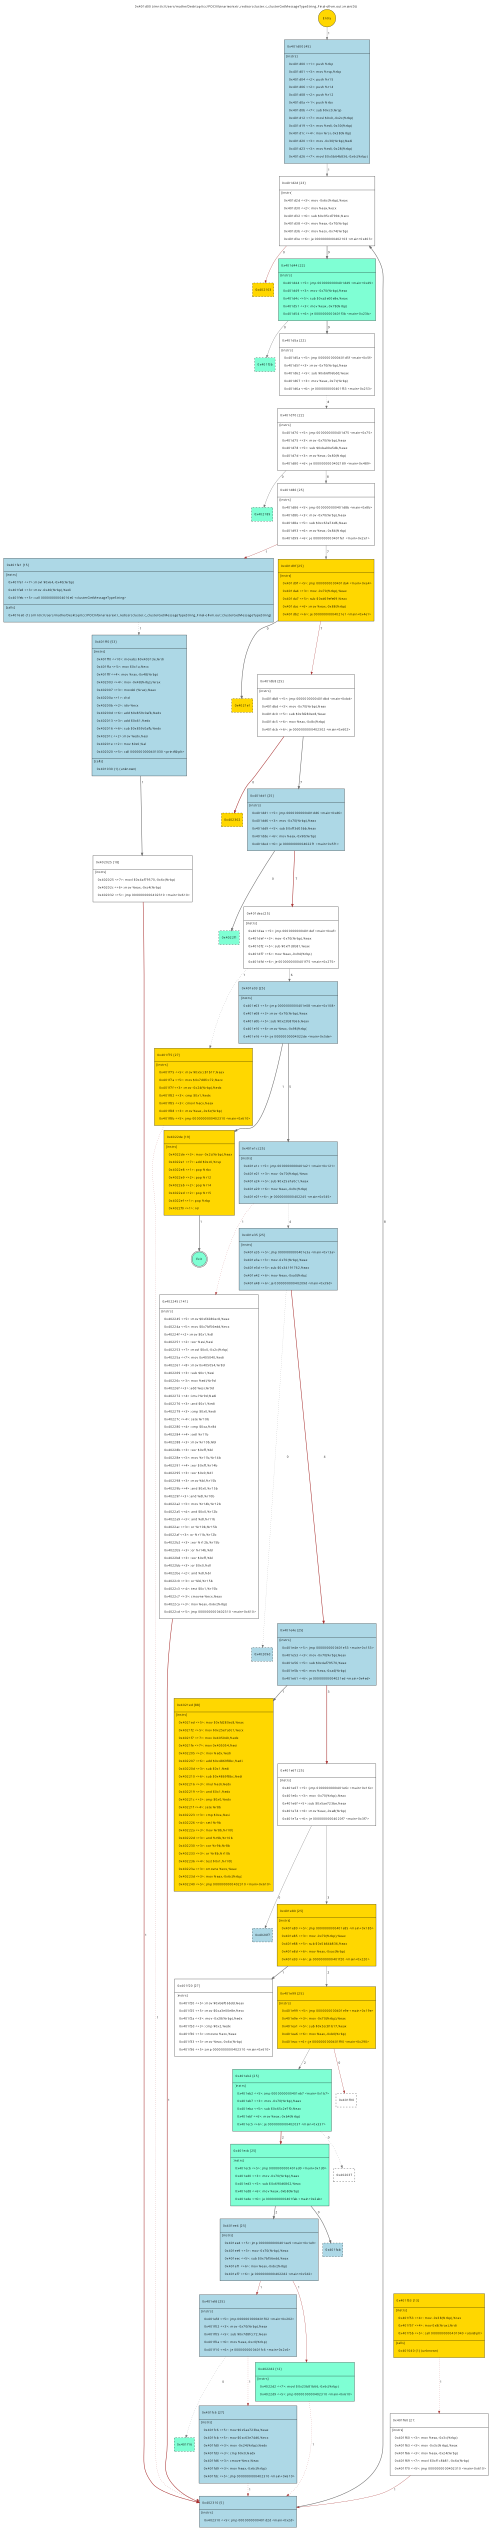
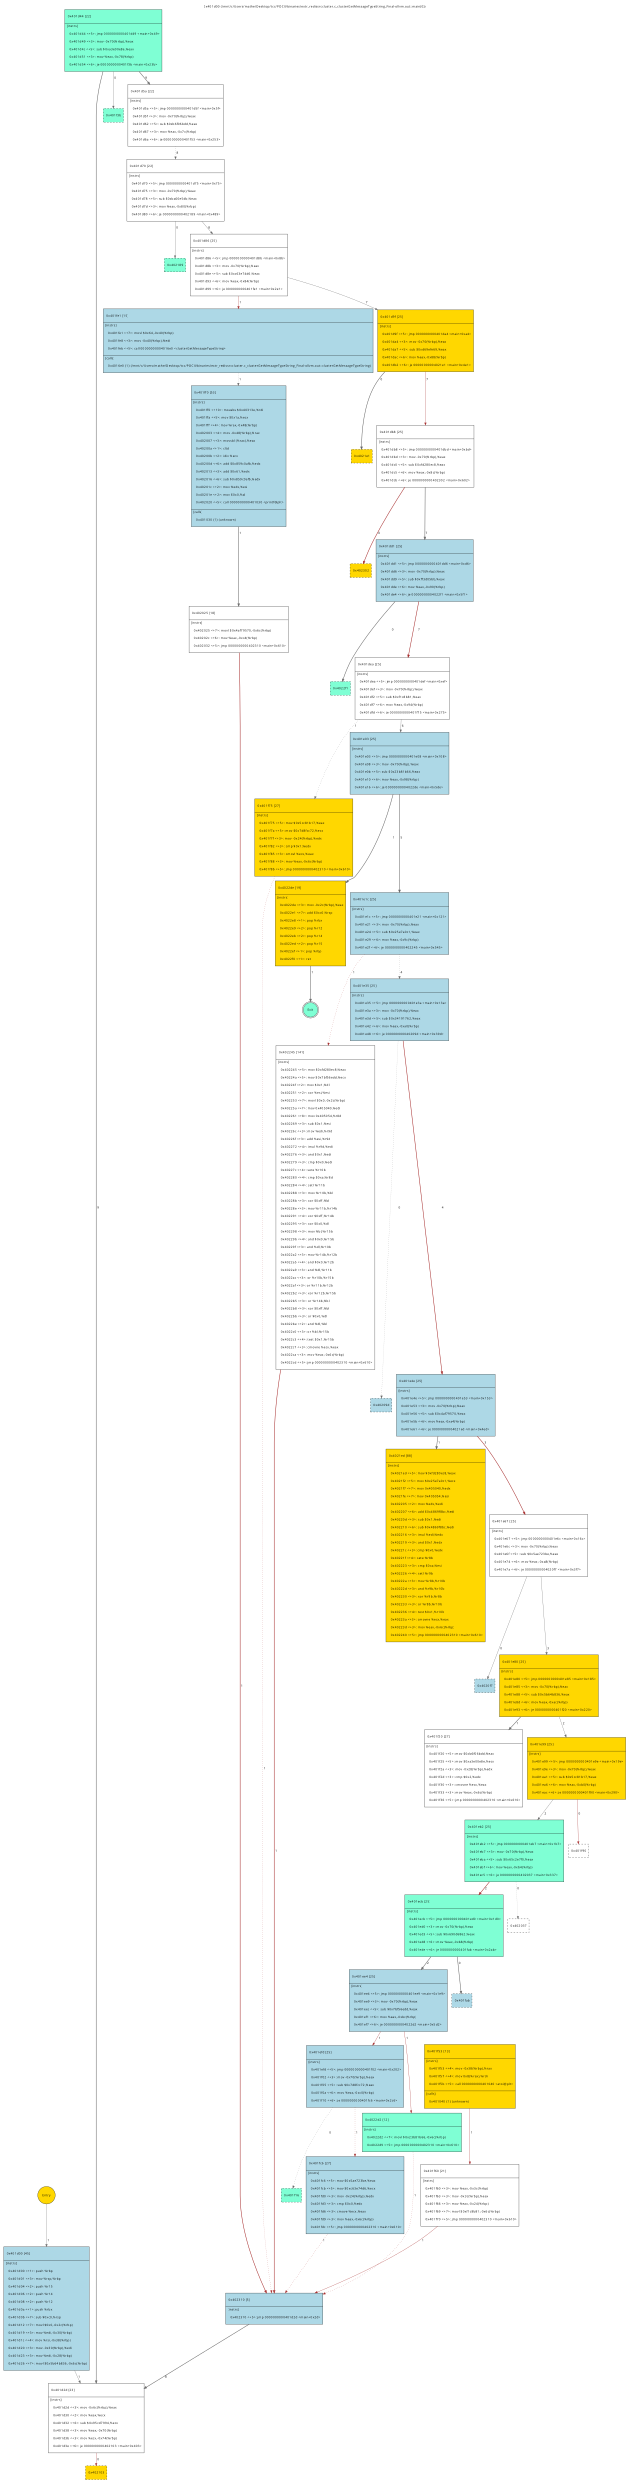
edge "0x401d2d [23]" -> "0x401d44 [22]": reversed
edge "0x401f53 [13]" -> "0x401f60 [21]": style dotted -> solid
